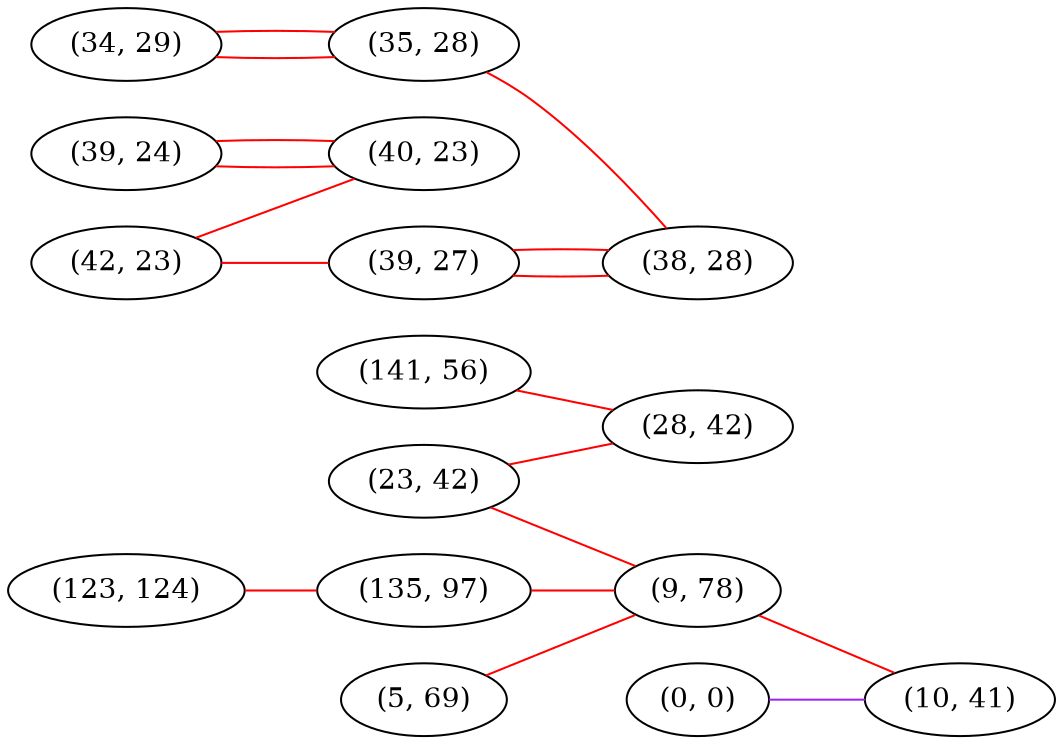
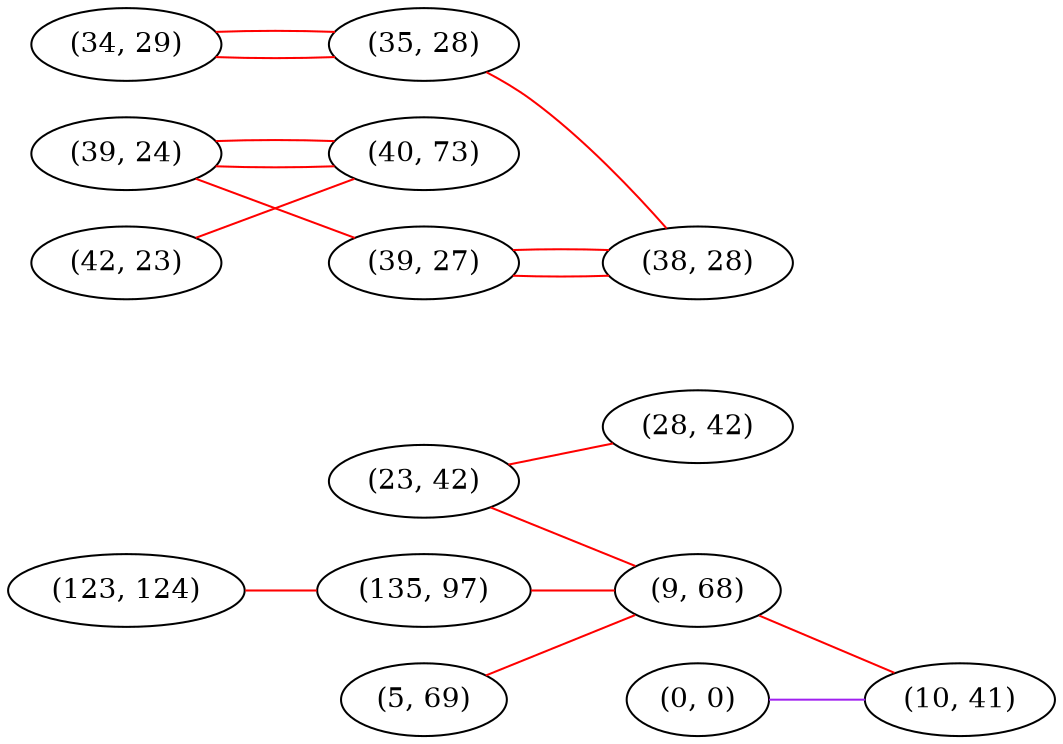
node "(40, 23)": label "(40, 23)" -> "(40, 73)"
edge "(42, 23)" -- "(39, 27)": now "(39, 24)" -- "(39, 27)"
node "(141, 56)": removed
node "(9, 78)": label "(9, 78)" -> "(9, 68)"
